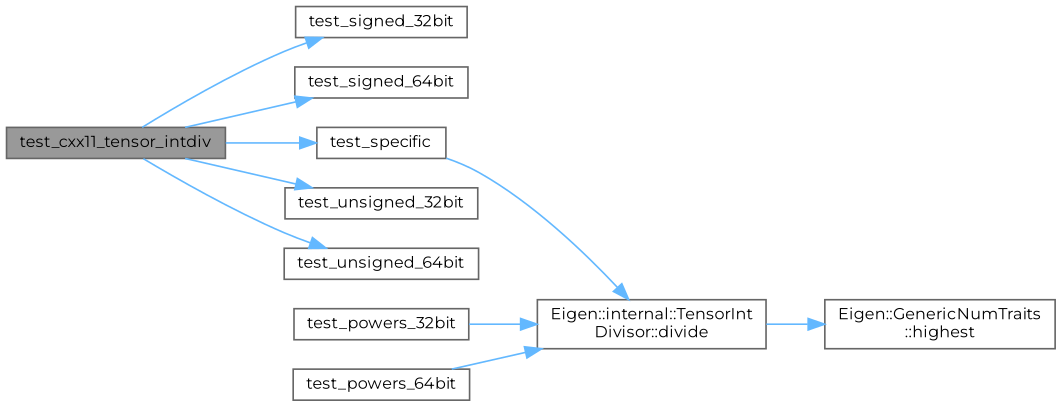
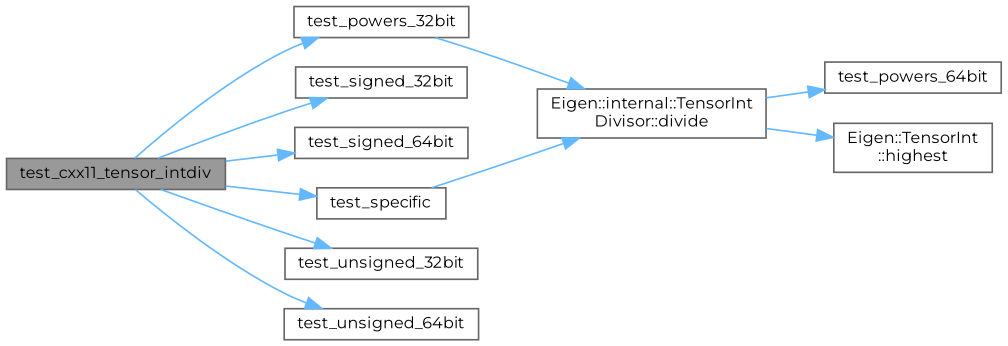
edge "test_cxx11_tensor_intdiv" -> "test_powers_32bit": added
node "Eigen::GenericNumTraits ::highest": label "Eigen::GenericNumTraits ::highest" -> "Eigen::TensorInt ::highest"
edge "test_powers_64bit" -> "Eigen::internal::TensorInt Divisor::divide": reversed
